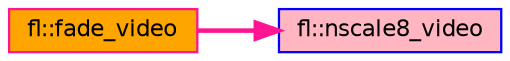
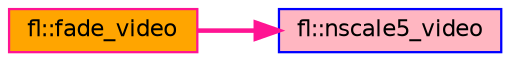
node "fl::nscale8_video": label "fl::nscale8_video" -> "fl::nscale5_video"
